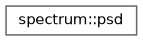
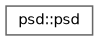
node "spectrum::psd": label "spectrum::psd" -> "psd::psd"
